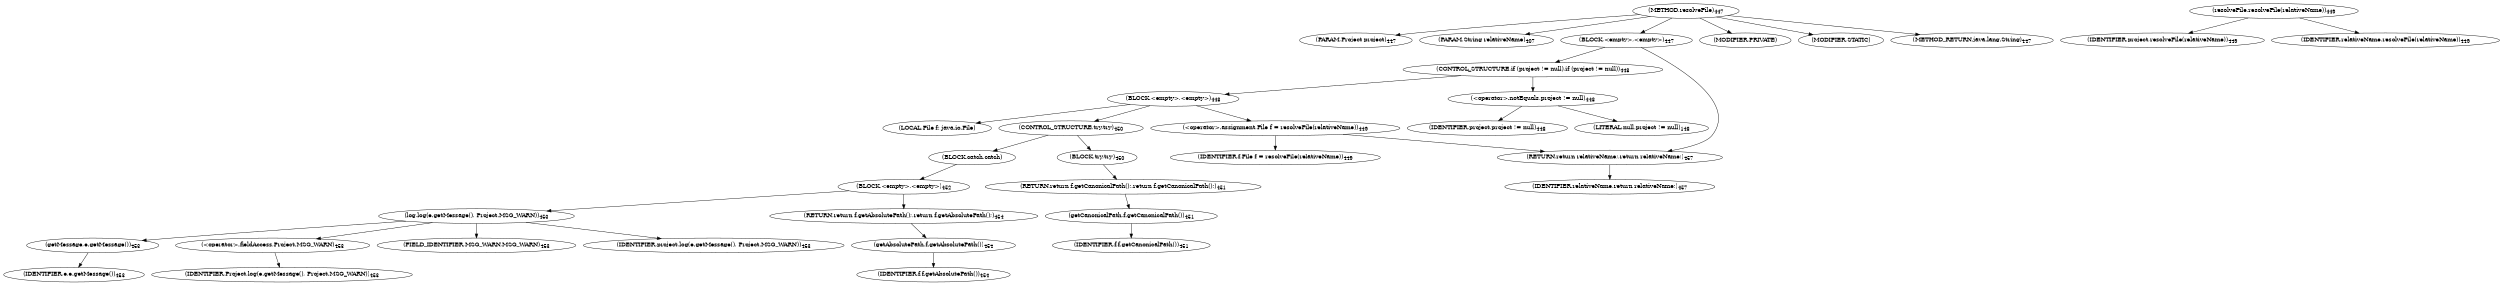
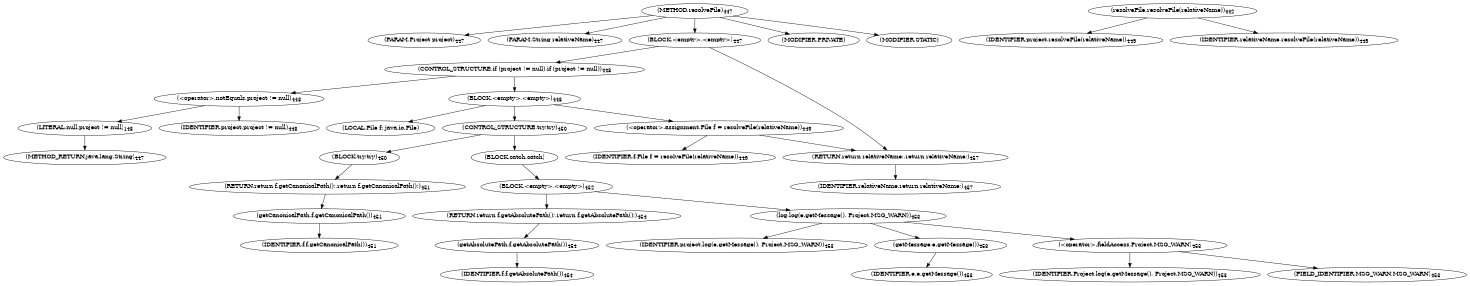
node "(resolveFile,resolveFile(relativeName))": text "449" -> "442"
edge "(METHOD,resolveFile)" -> "(METHOD_RETURN,java.lang.String)": now "(LITERAL,null,project != null)" -> "(METHOD_RETURN,java.lang.String)"
node "(PARAM,String relativeName)": text "407" -> "447"
edge "(log,log(e.getMessage(), Project.MSG_WARN))" -> "(FIELD_IDENTIFIER,MSG_WARN,MSG_WARN)": now "(<operator>.fieldAccess,Project.MSG_WARN)" -> "(FIELD_IDENTIFIER,MSG_WARN,MSG_WARN)"
